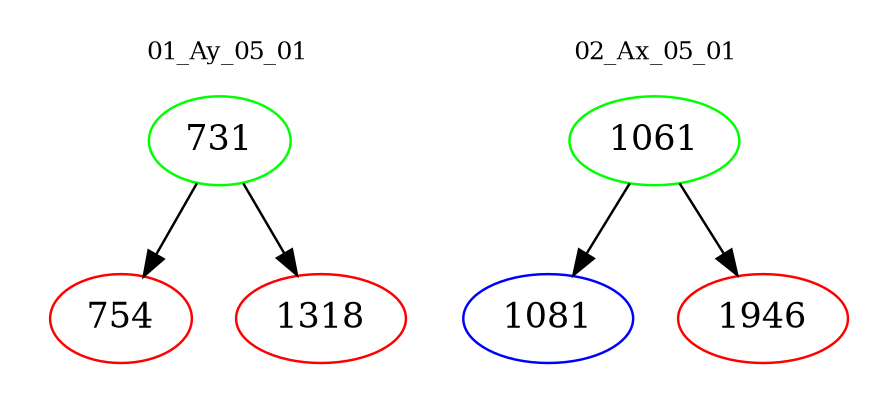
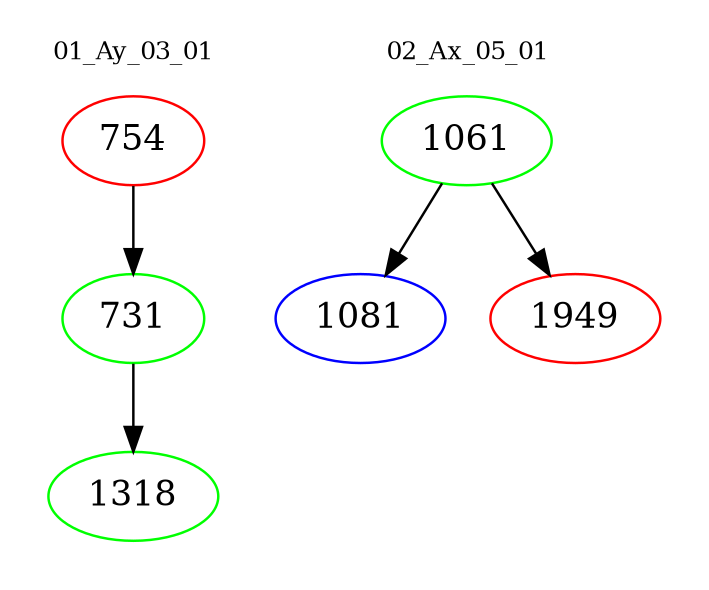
cluster "01_Ay_05_01": label "01_Ay_05_01" -> "01_Ay_03_01"
edge "731" -> "754": reversed
node "1318": color red -> green
node "1946": label "1946" -> "1949"
